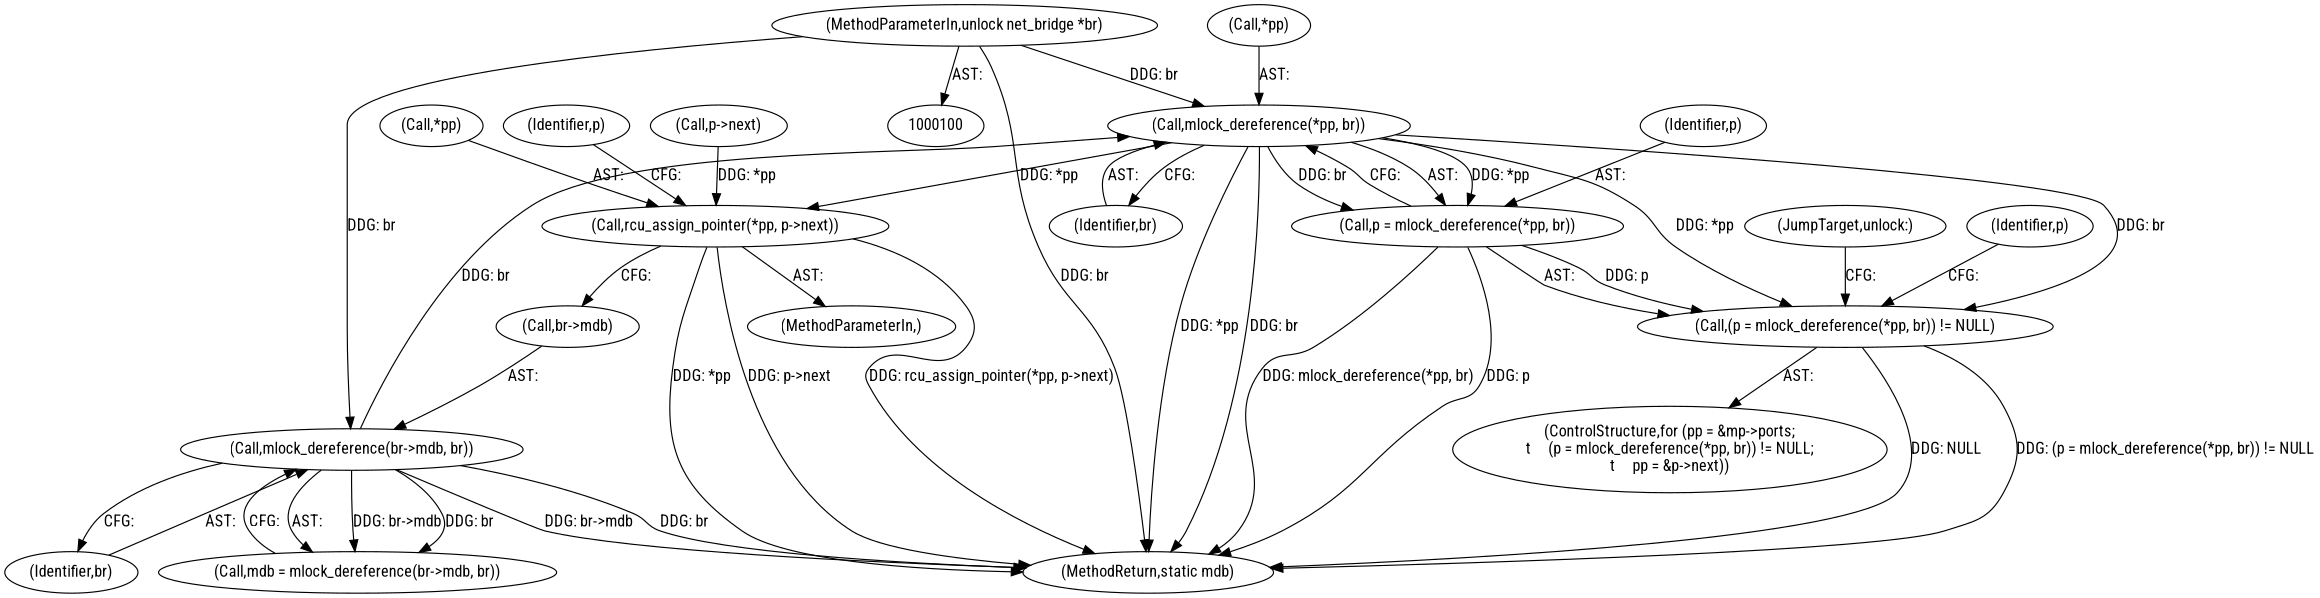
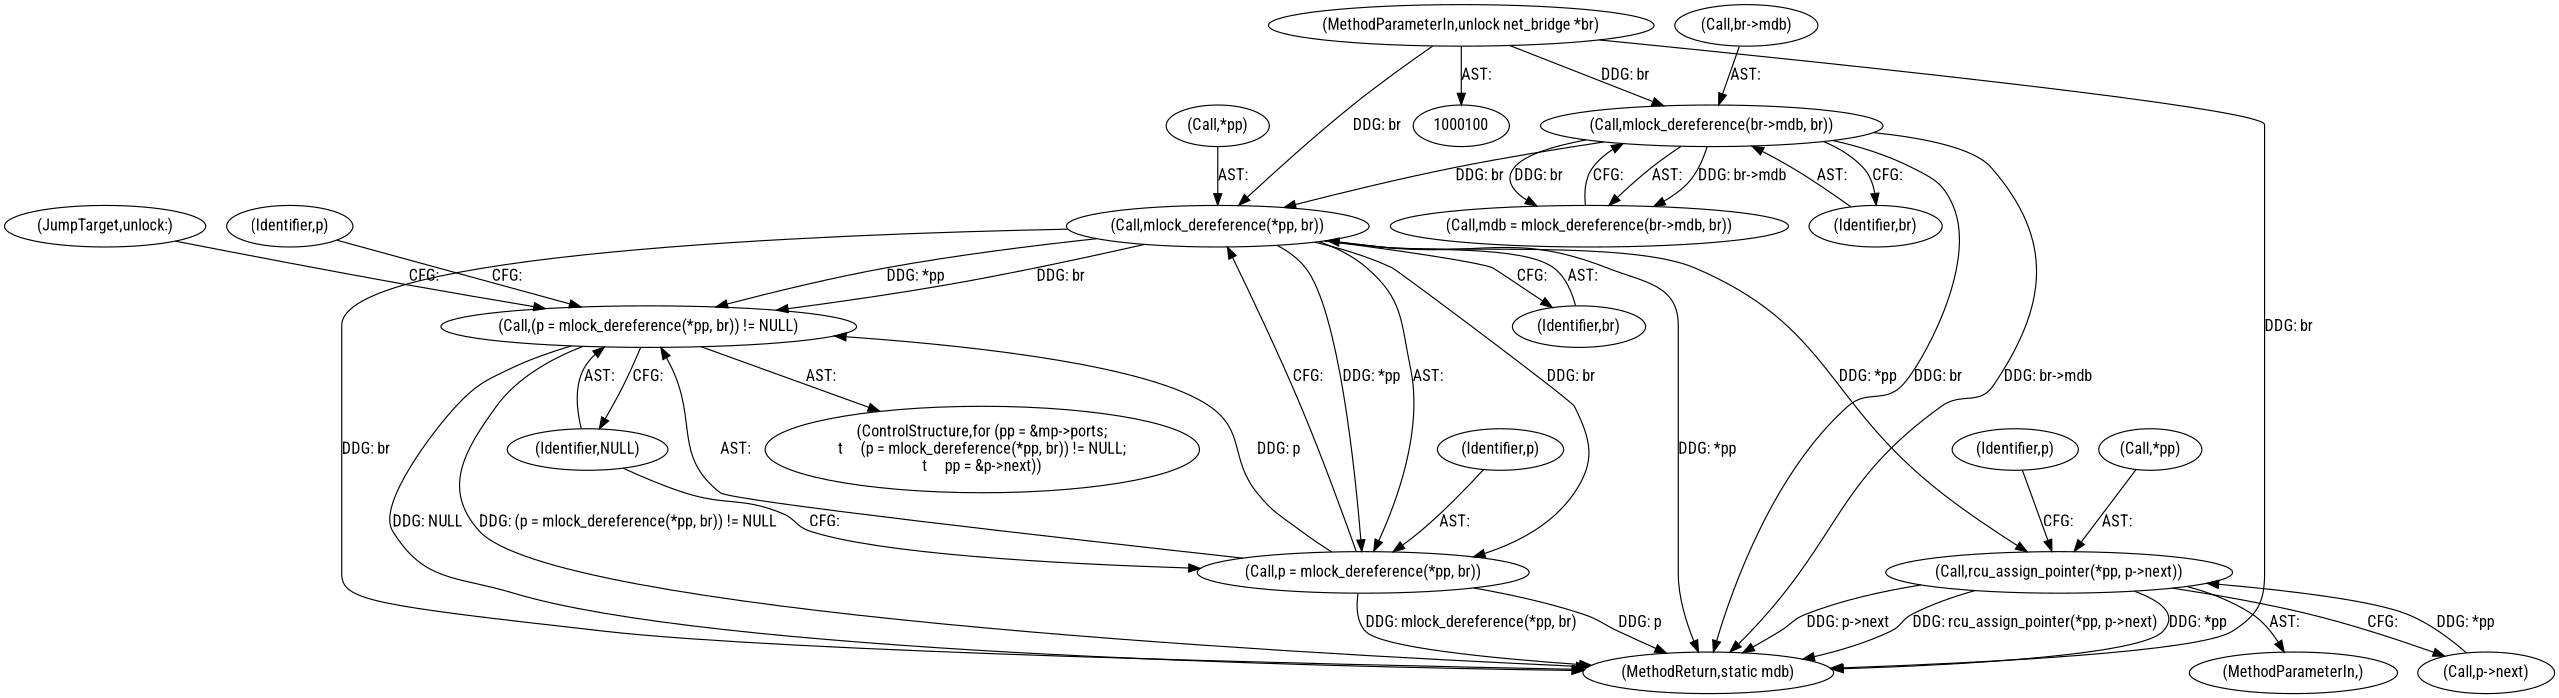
edge "(Call,rcu_assign_pointer(*pp, p->next))" -> "(Call,br->mdb)": now "(Call,rcu_assign_pointer(*pp, p->next))" -> "(Call,p->next)"
node "(Identifier,NULL)": added
